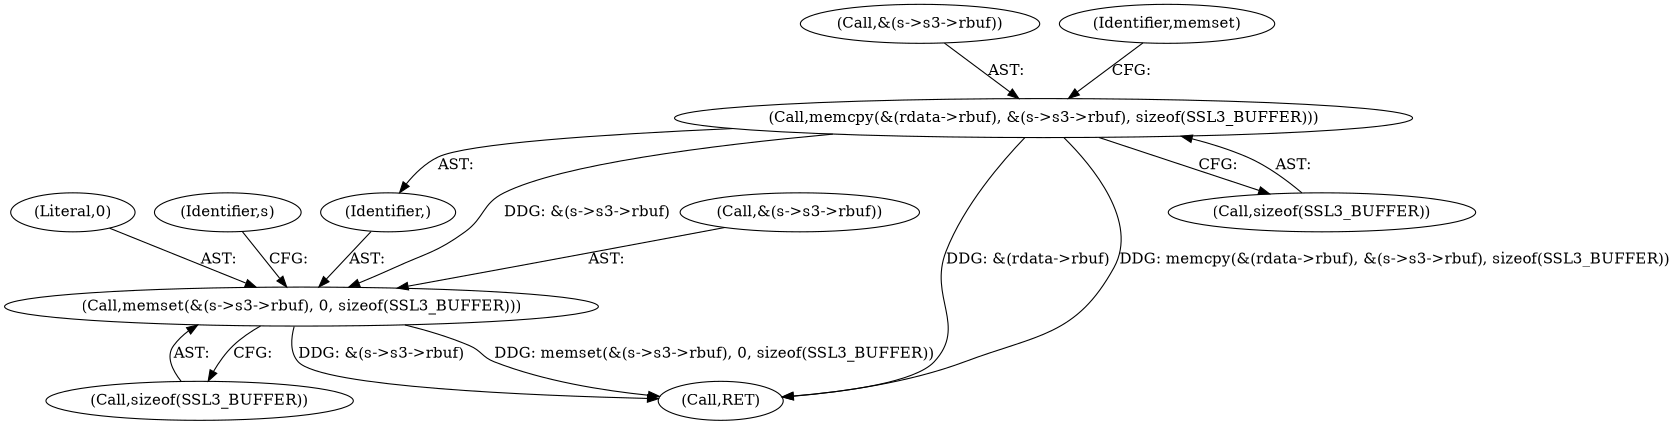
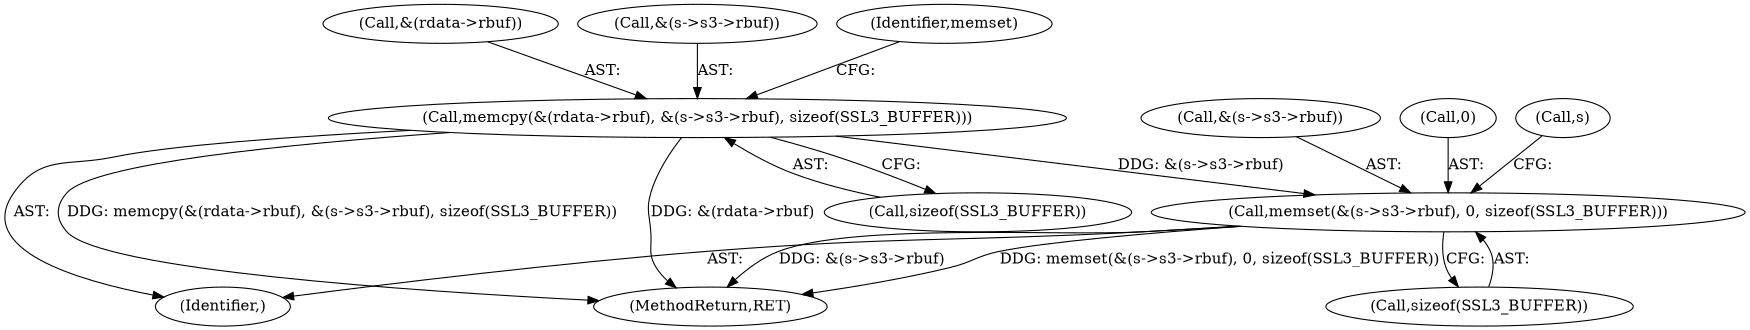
node "(Call,&(rdata->rbuf))": added
node "(Literal,0)": label "(Literal,0)" -> "(Call,0)"
node "(Identifier,s)": label "(Identifier,s)" -> "(Call,s)"
edge "(Identifier,)" -> "(Call,memset(&(s->s3->rbuf), 0, sizeof(SSL3_BUFFER)))": reversed
node "(Call,RET)": label "(Call,RET)" -> "(MethodReturn,RET)"
